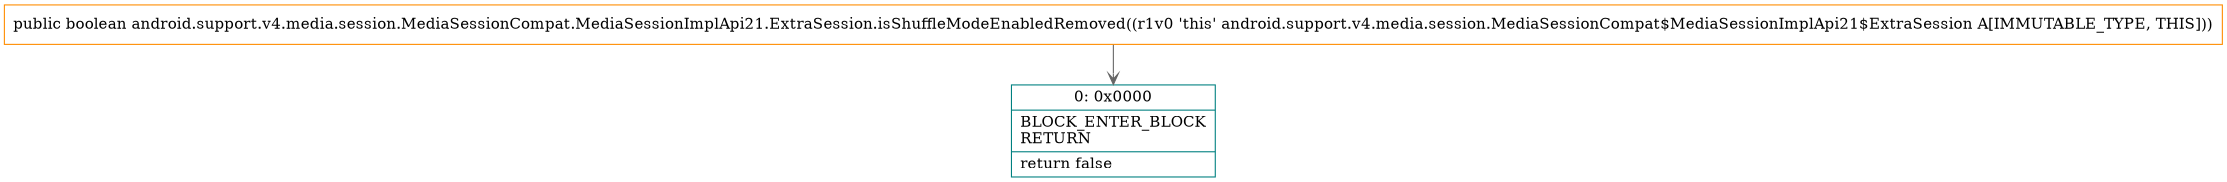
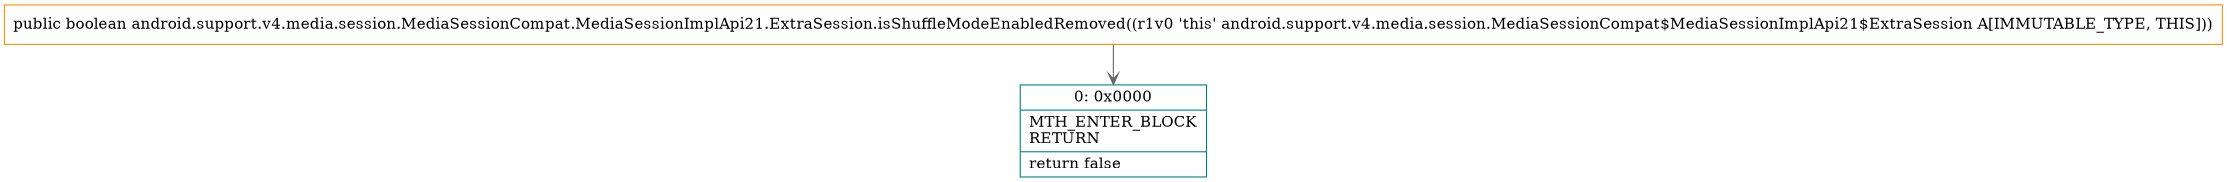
node "0: 0x0000": text "BLOCK_ENTER_BLOCK" -> "MTH_ENTER_BLOCK"
